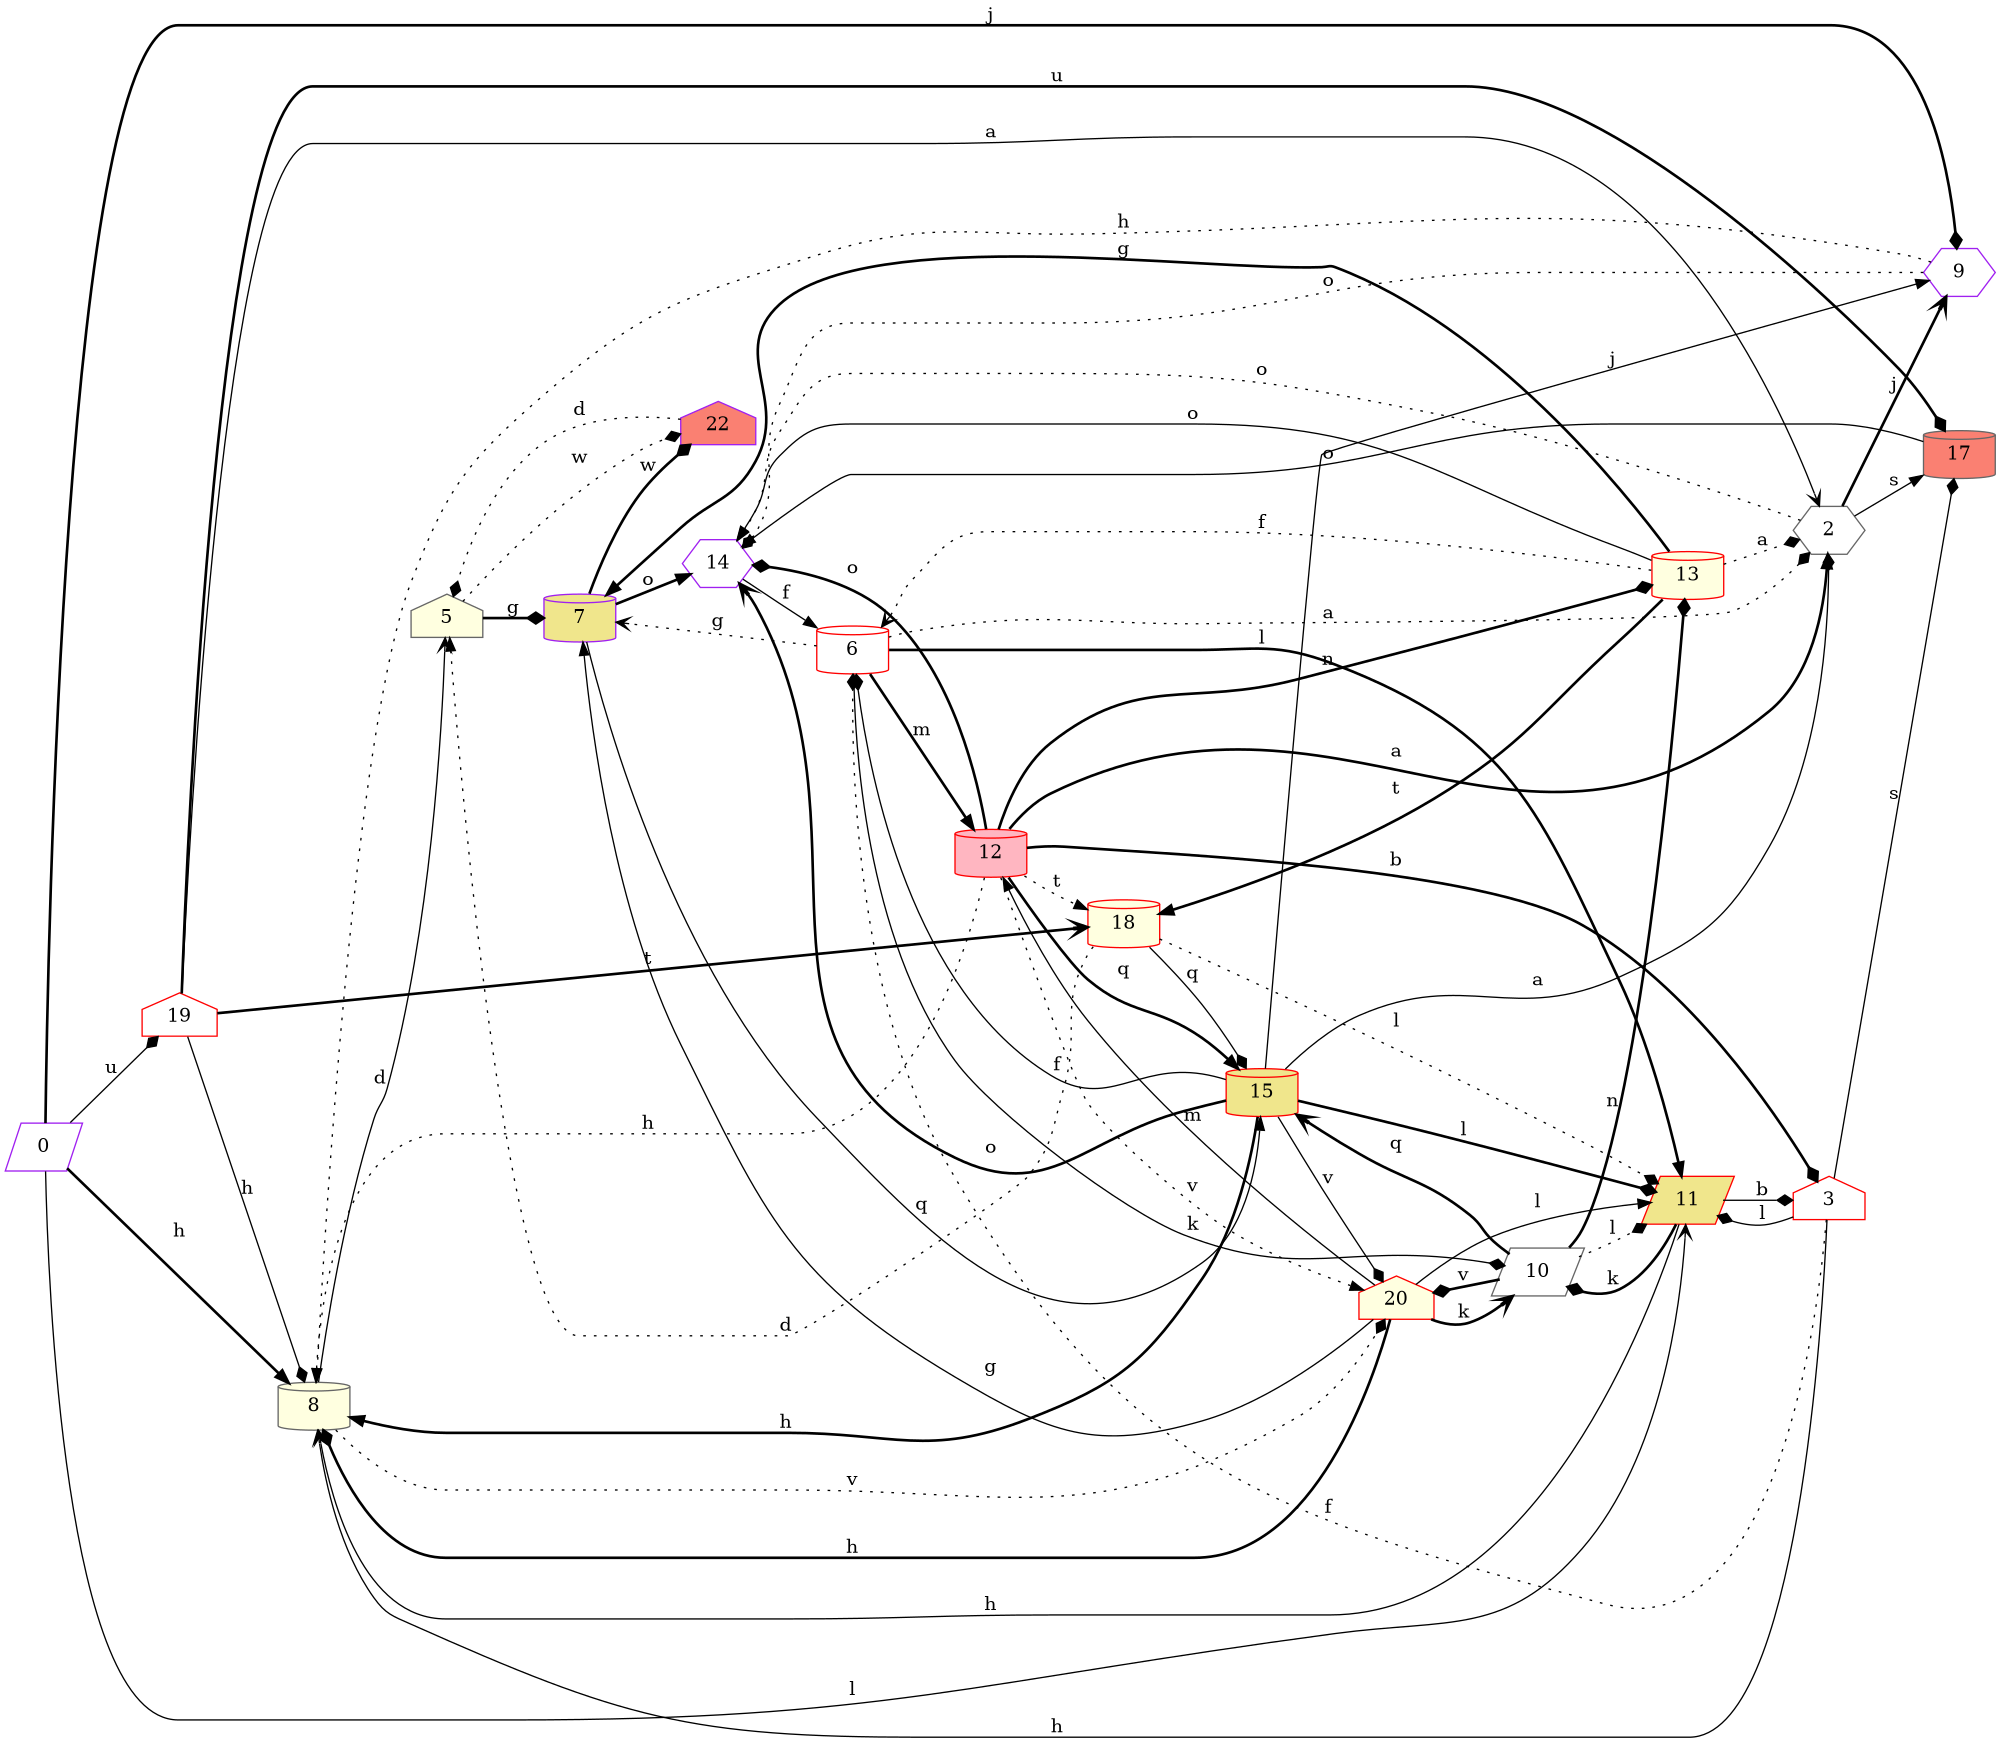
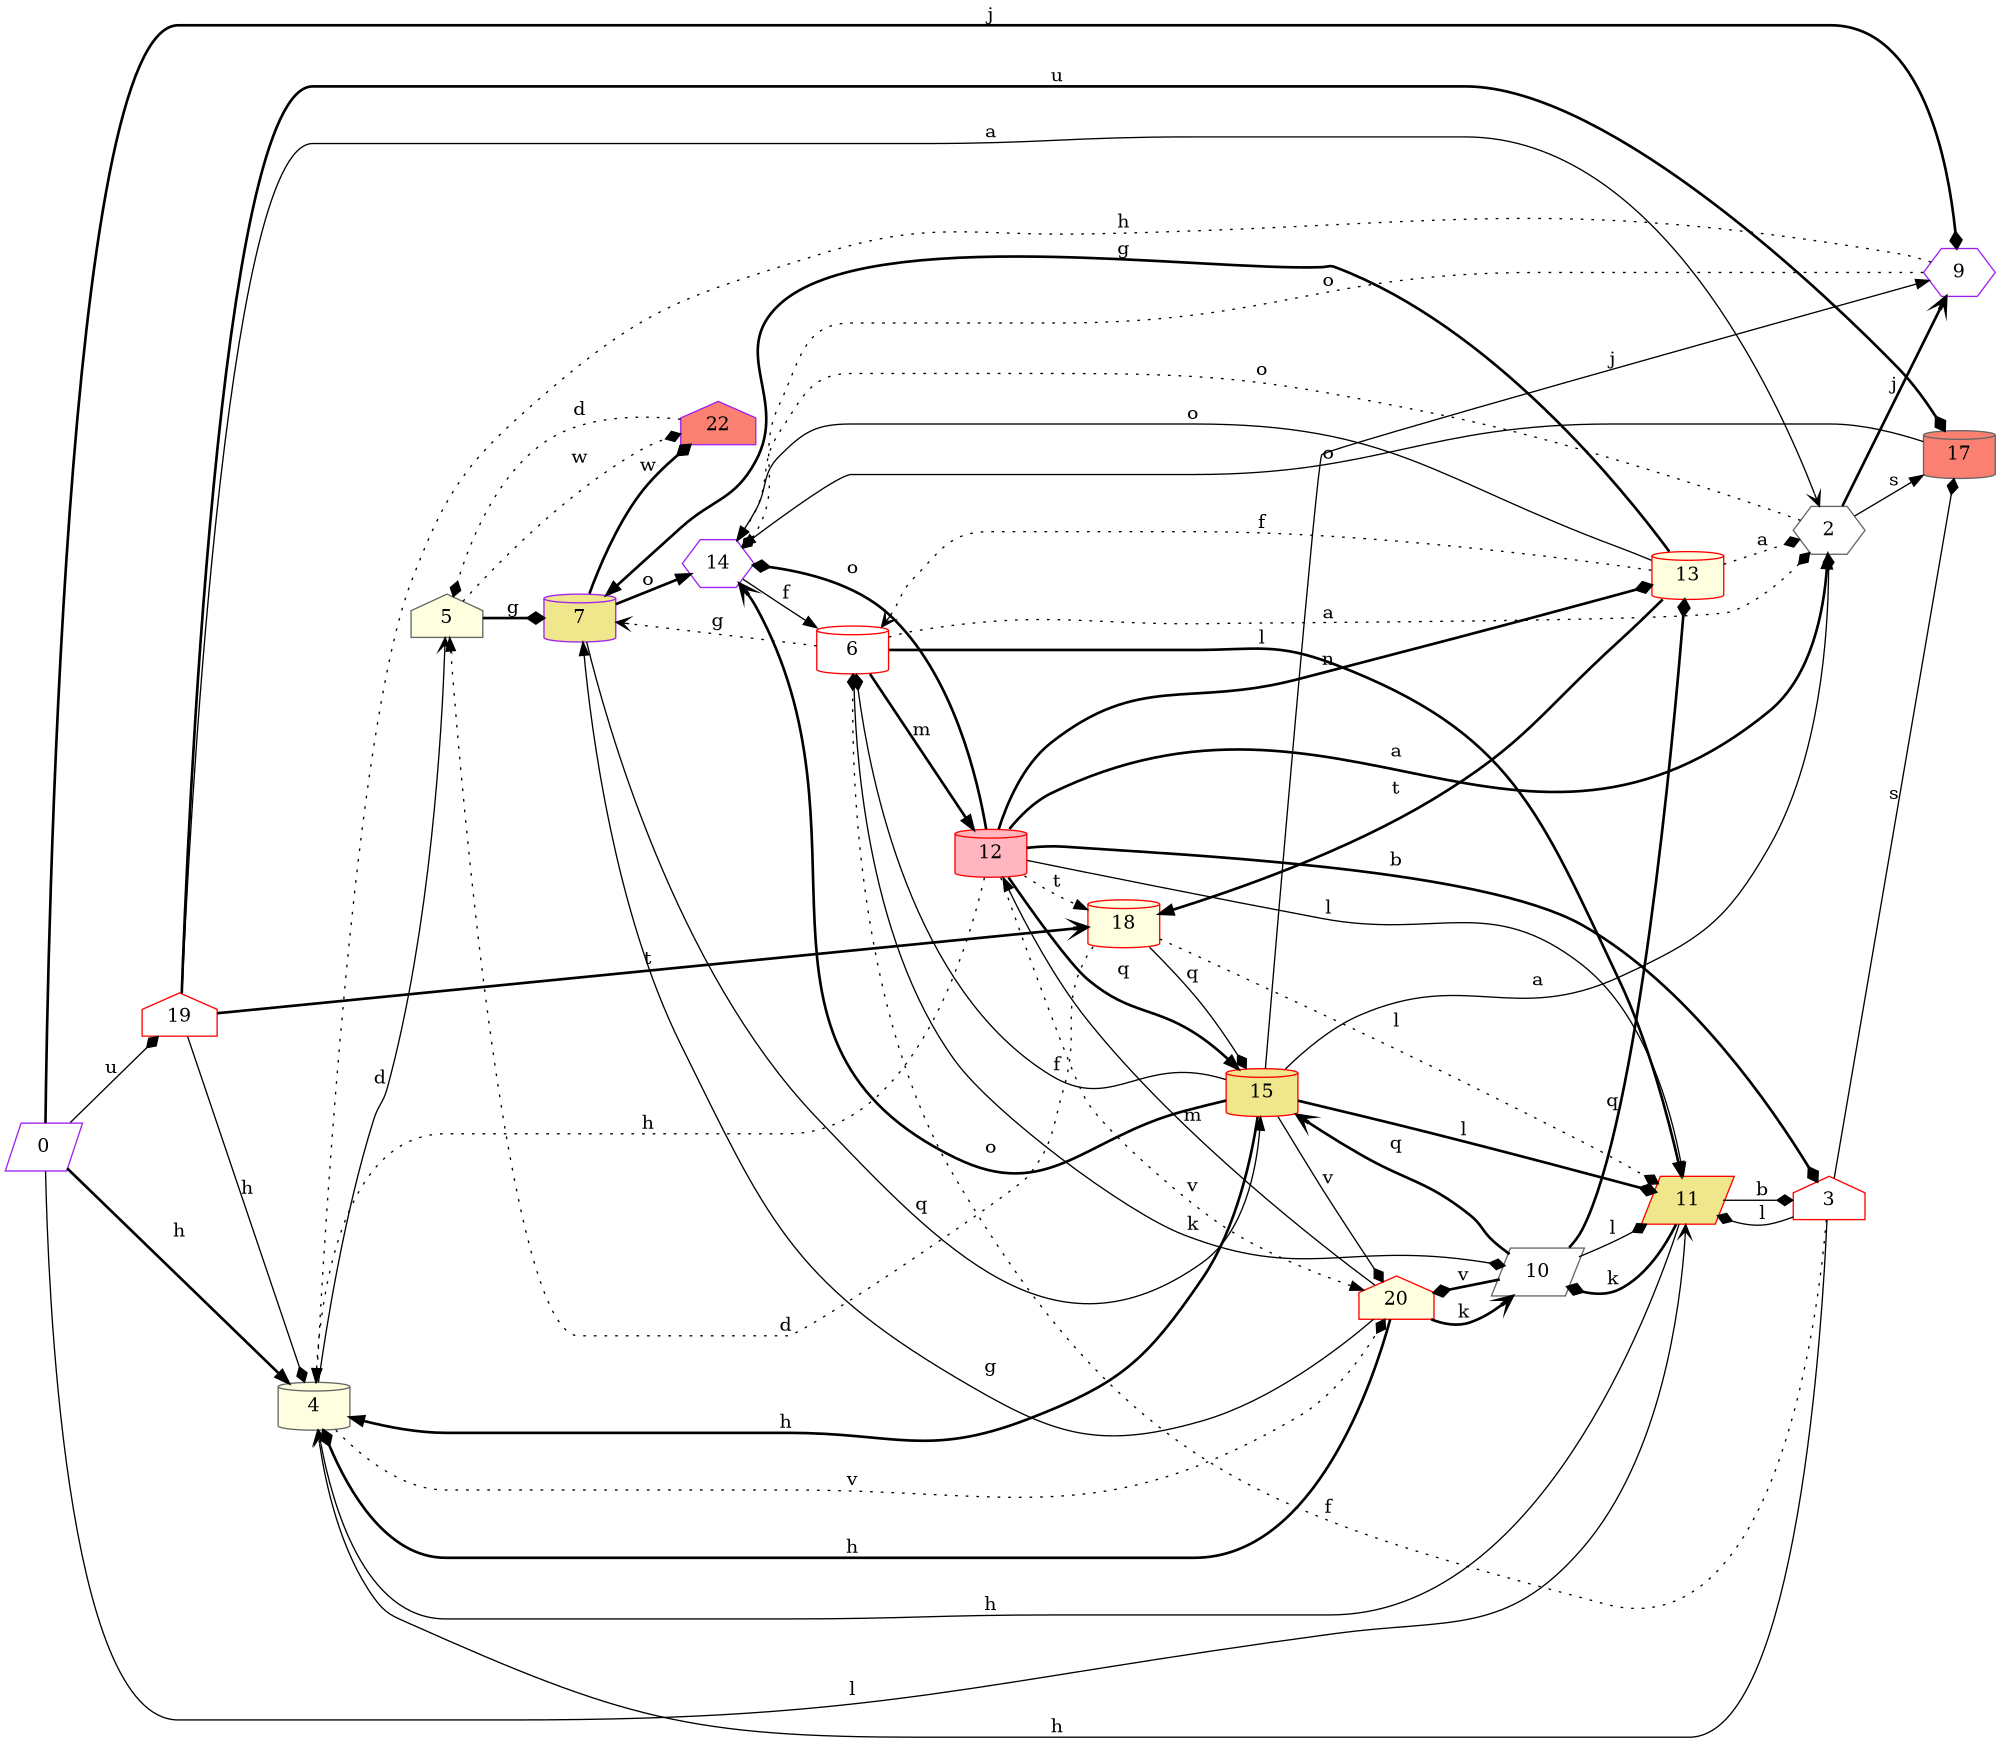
edge "10" -> "13": label "n" -> "q"
edge "20" -> "11": now "12" -> "11"
edge "10" -> "11": style dotted -> solid
node "8": label "8" -> "4"
